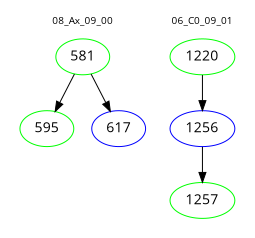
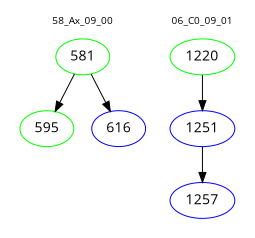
cluster "08_Ax_09_00": label "08_Ax_09_00" -> "58_Ax_09_00"
node "617": label "617" -> "616"
node "1256": label "1256" -> "1251"
node "1257": color green -> blue
